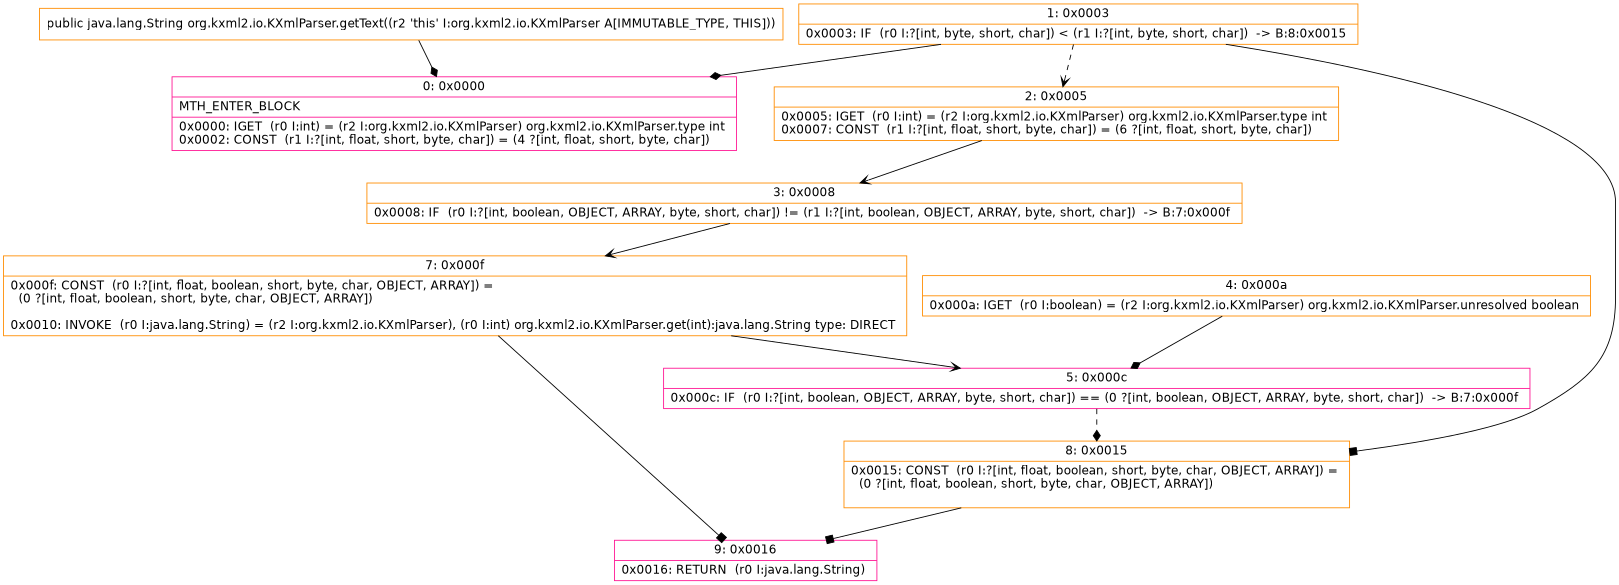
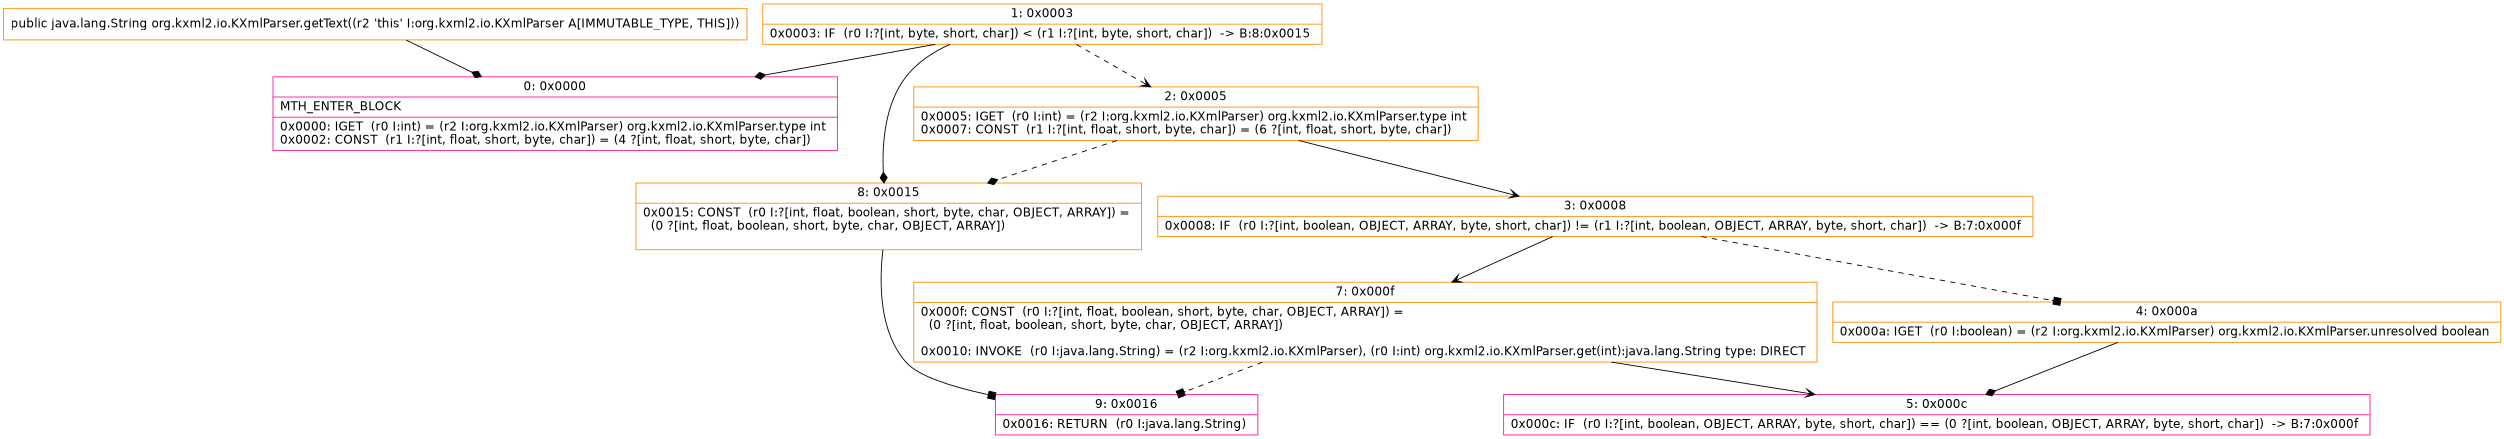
edge "1: 0x0003" -> "8: 0x0015": arrowhead box -> diamond
edge "3: 0x0008" -> "4: 0x000a": added
edge "5: 0x000c" -> "8: 0x0015": now "2: 0x0005" -> "8: 0x0015"
edge "7: 0x000f" -> "9: 0x0016": style solid -> dashed
